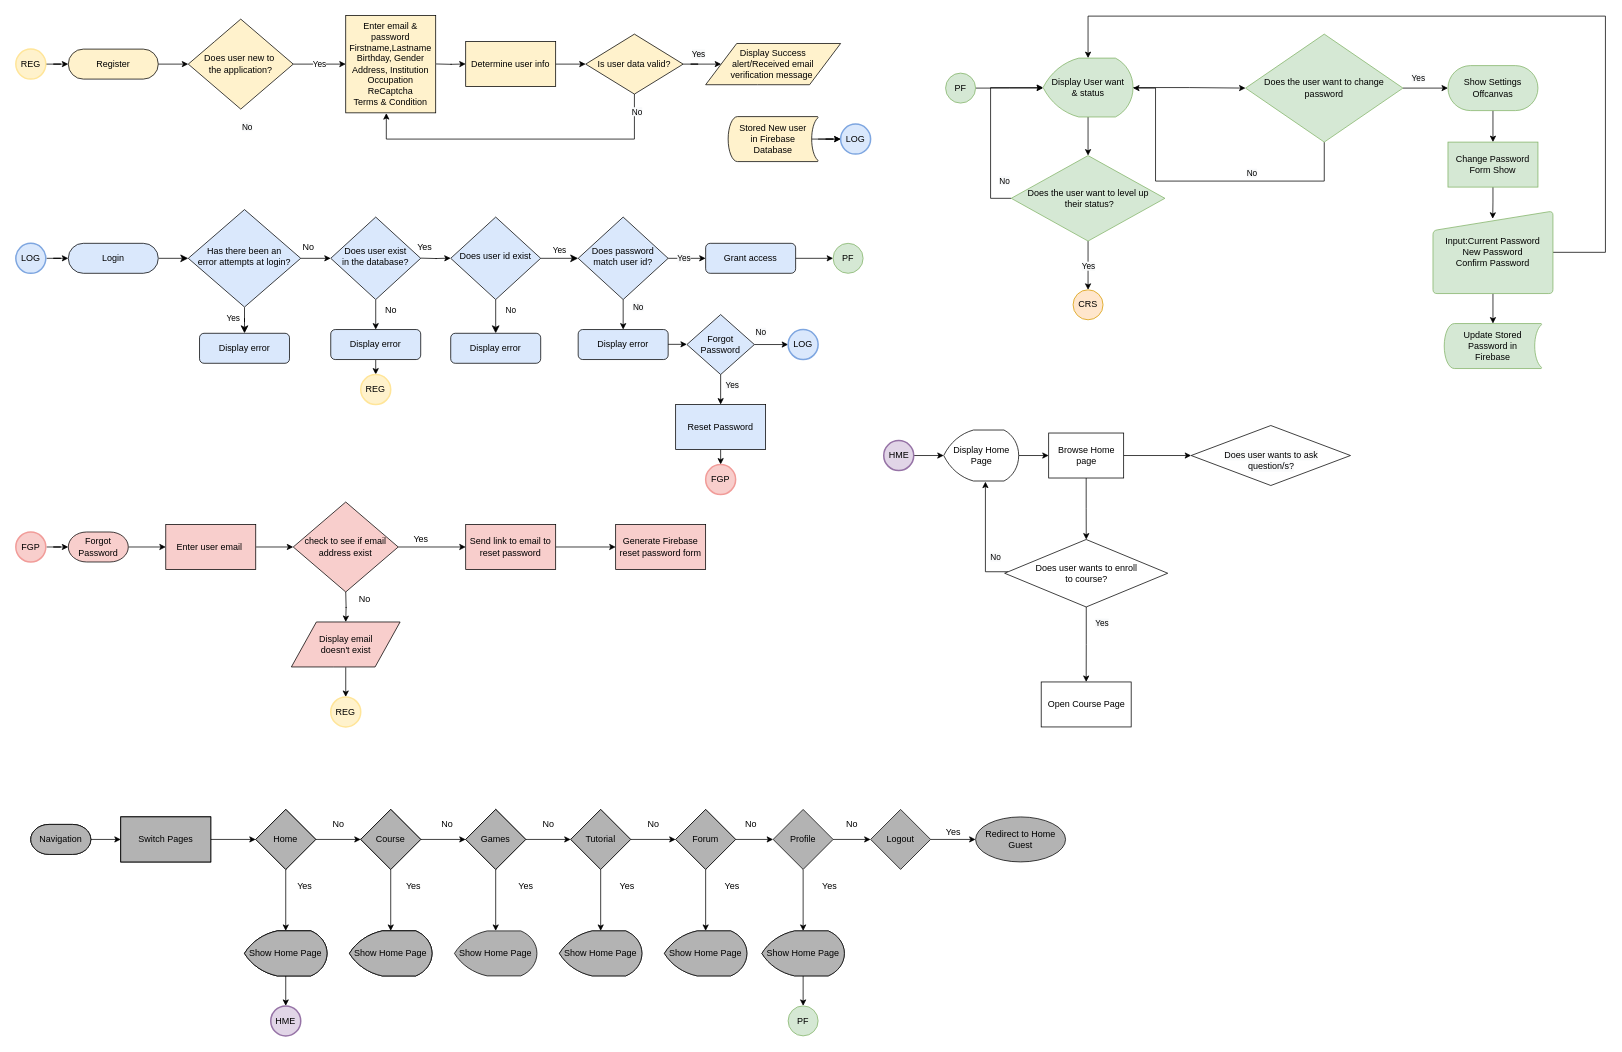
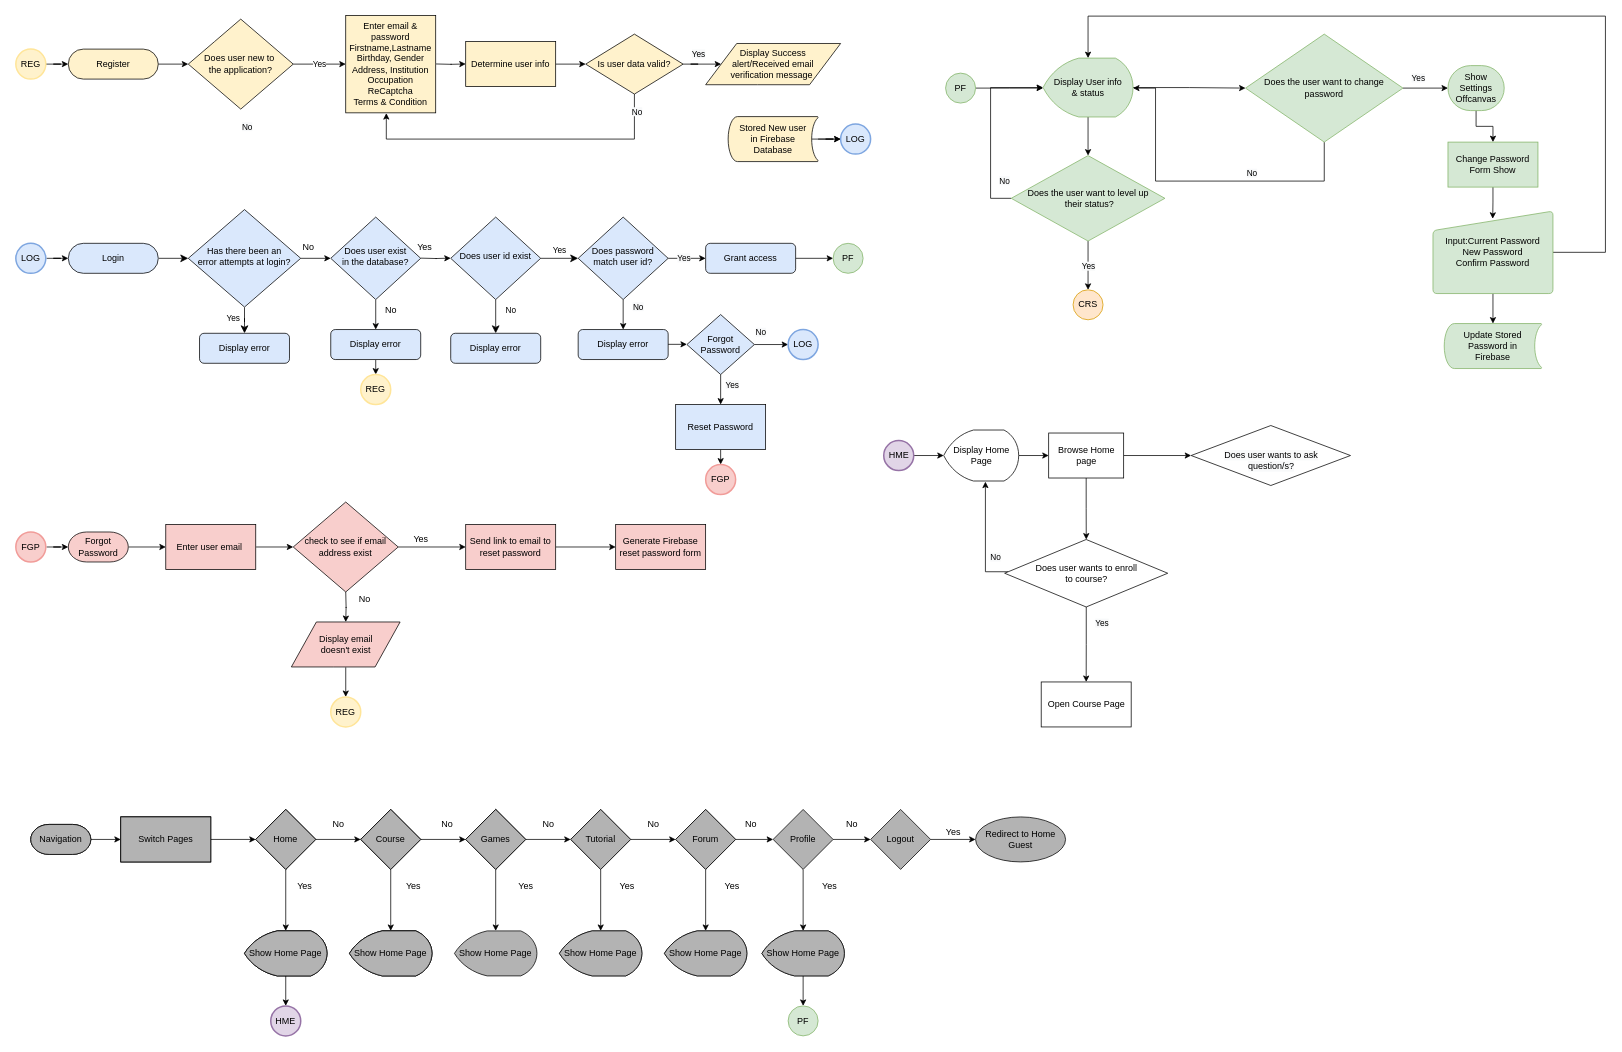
node "Display User want & status": label "Display User want & status" -> "Display User info & status"
node "Show Settings Offcanvas": size 90x45 -> 56x45
